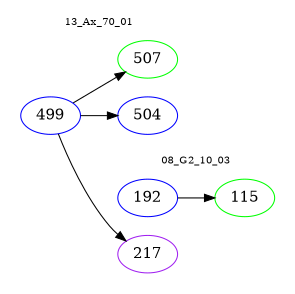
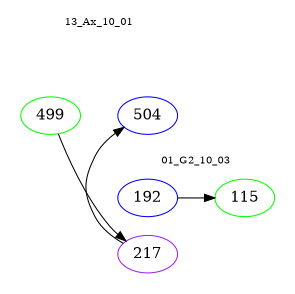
cluster "13_Ax_70_01": label "13_Ax_70_01" -> "13_Ax_10_01"
node "507": removed
node "499": color blue -> green
edge "499" -> "504": now "217" -> "504"
cluster "08_G2_10_03": label "08_G2_10_03" -> "01_G2_10_03"
